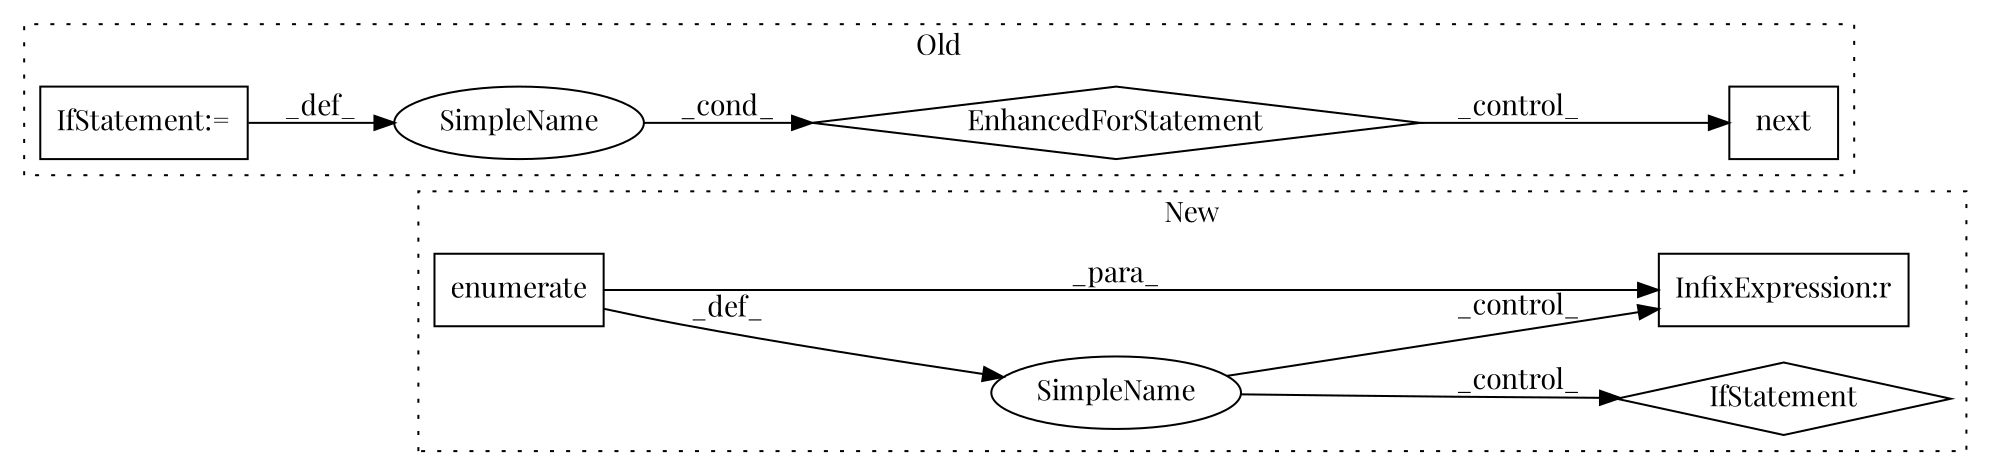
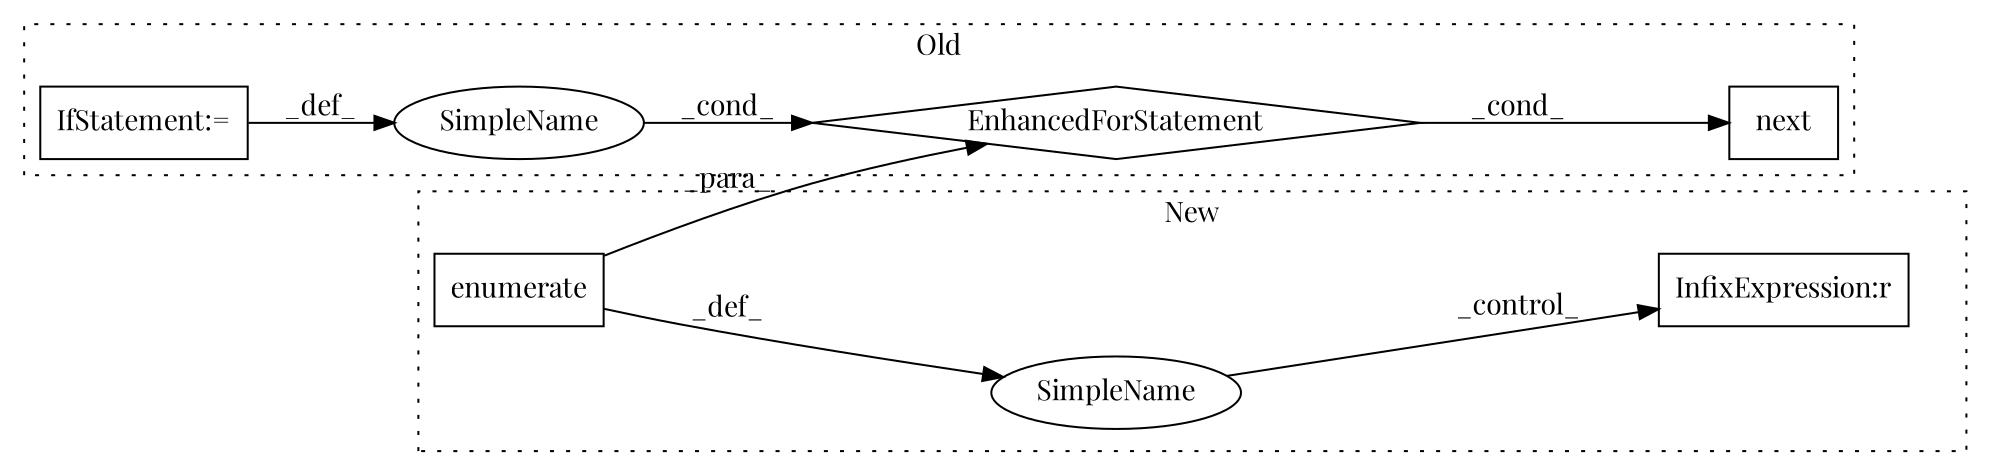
edge "EnhancedForStatement" -> "next": label "_control_" -> "_cond_"
edge "enumerate" -> "InfixExpression:r": now "enumerate" -> "EnhancedForStatement"
node "IfStatement": removed
